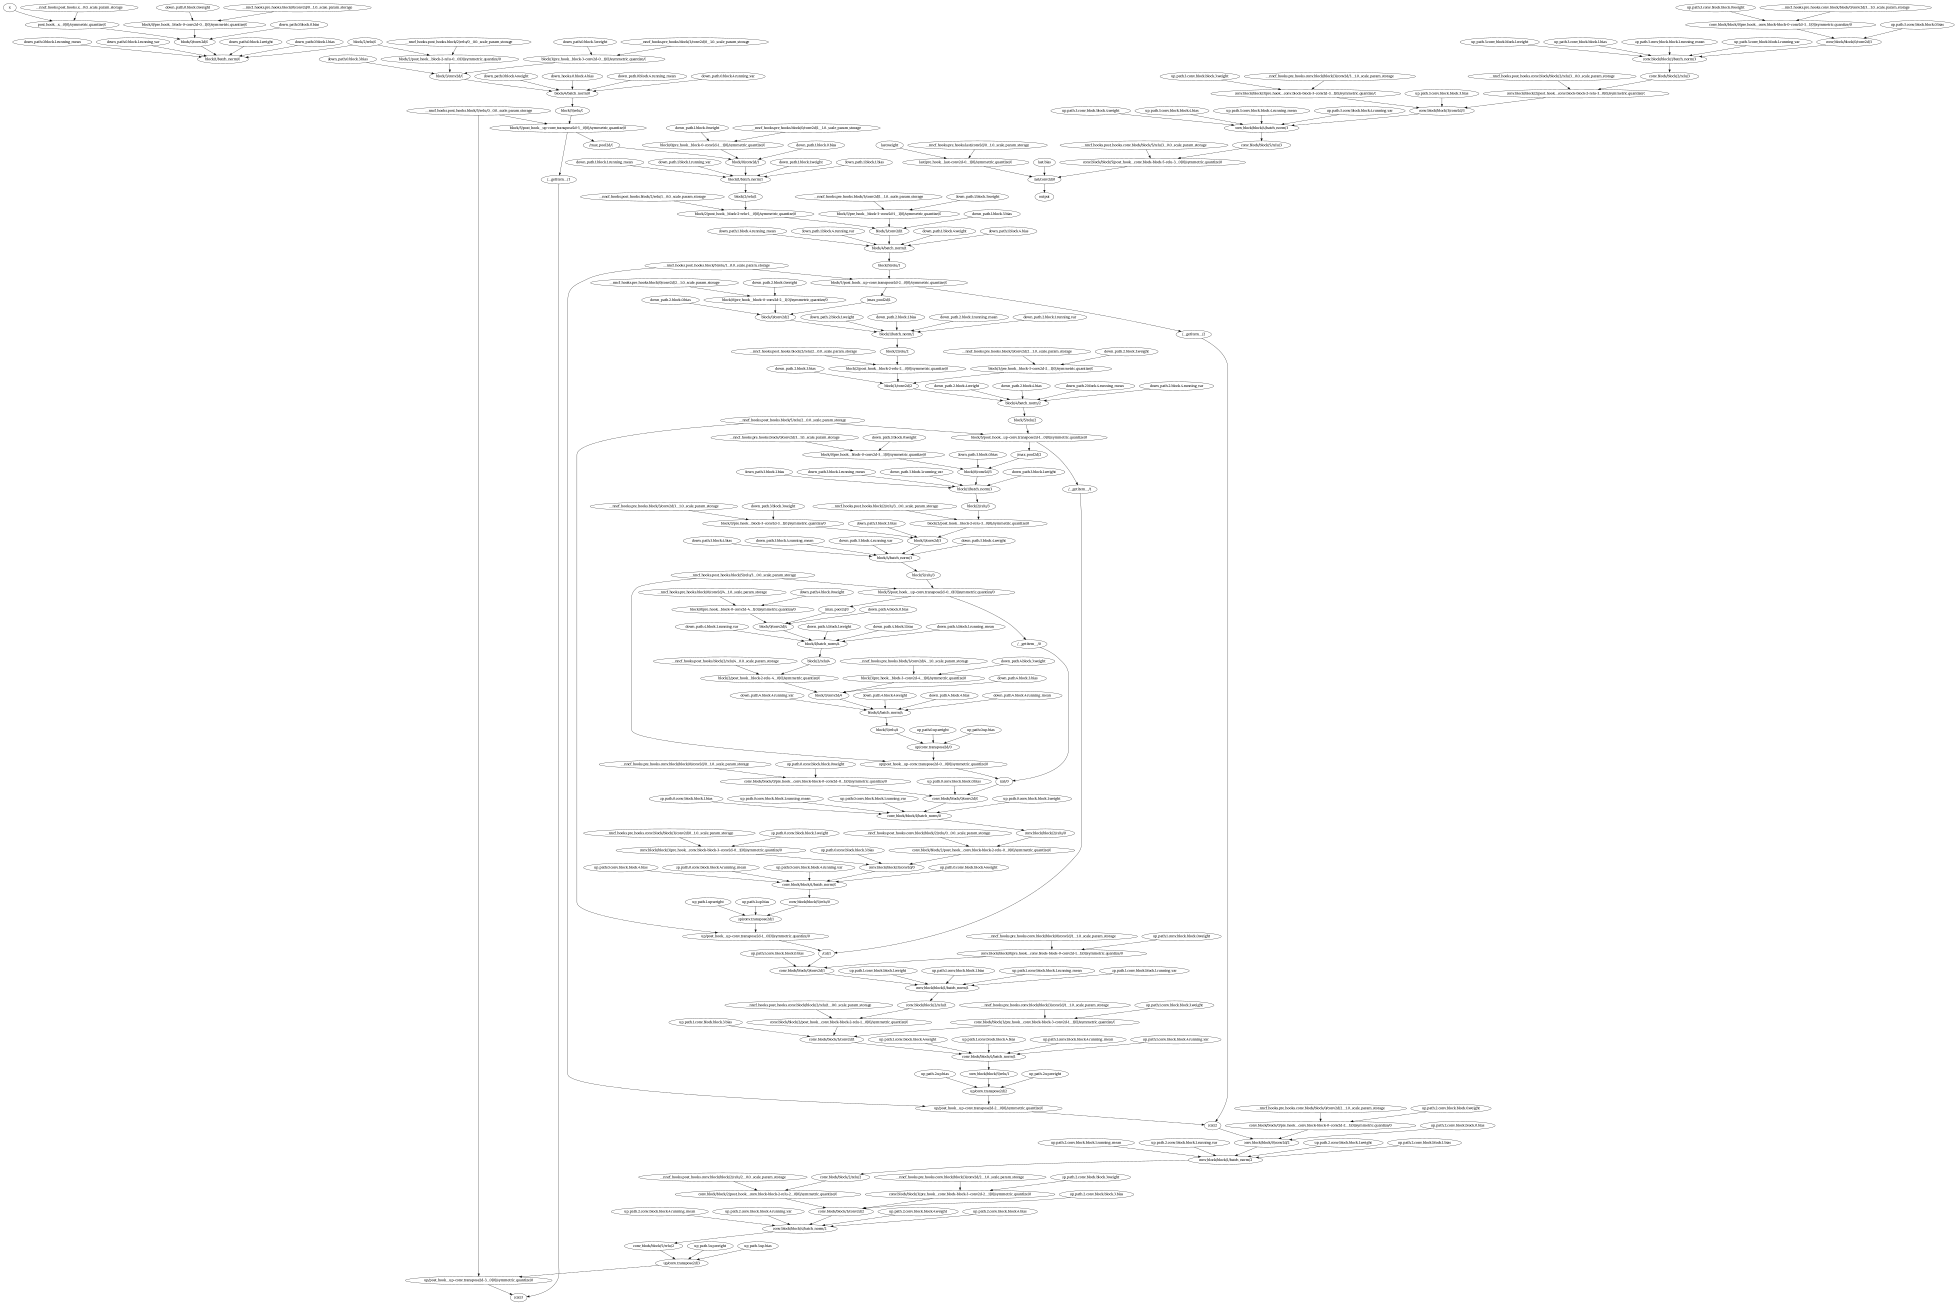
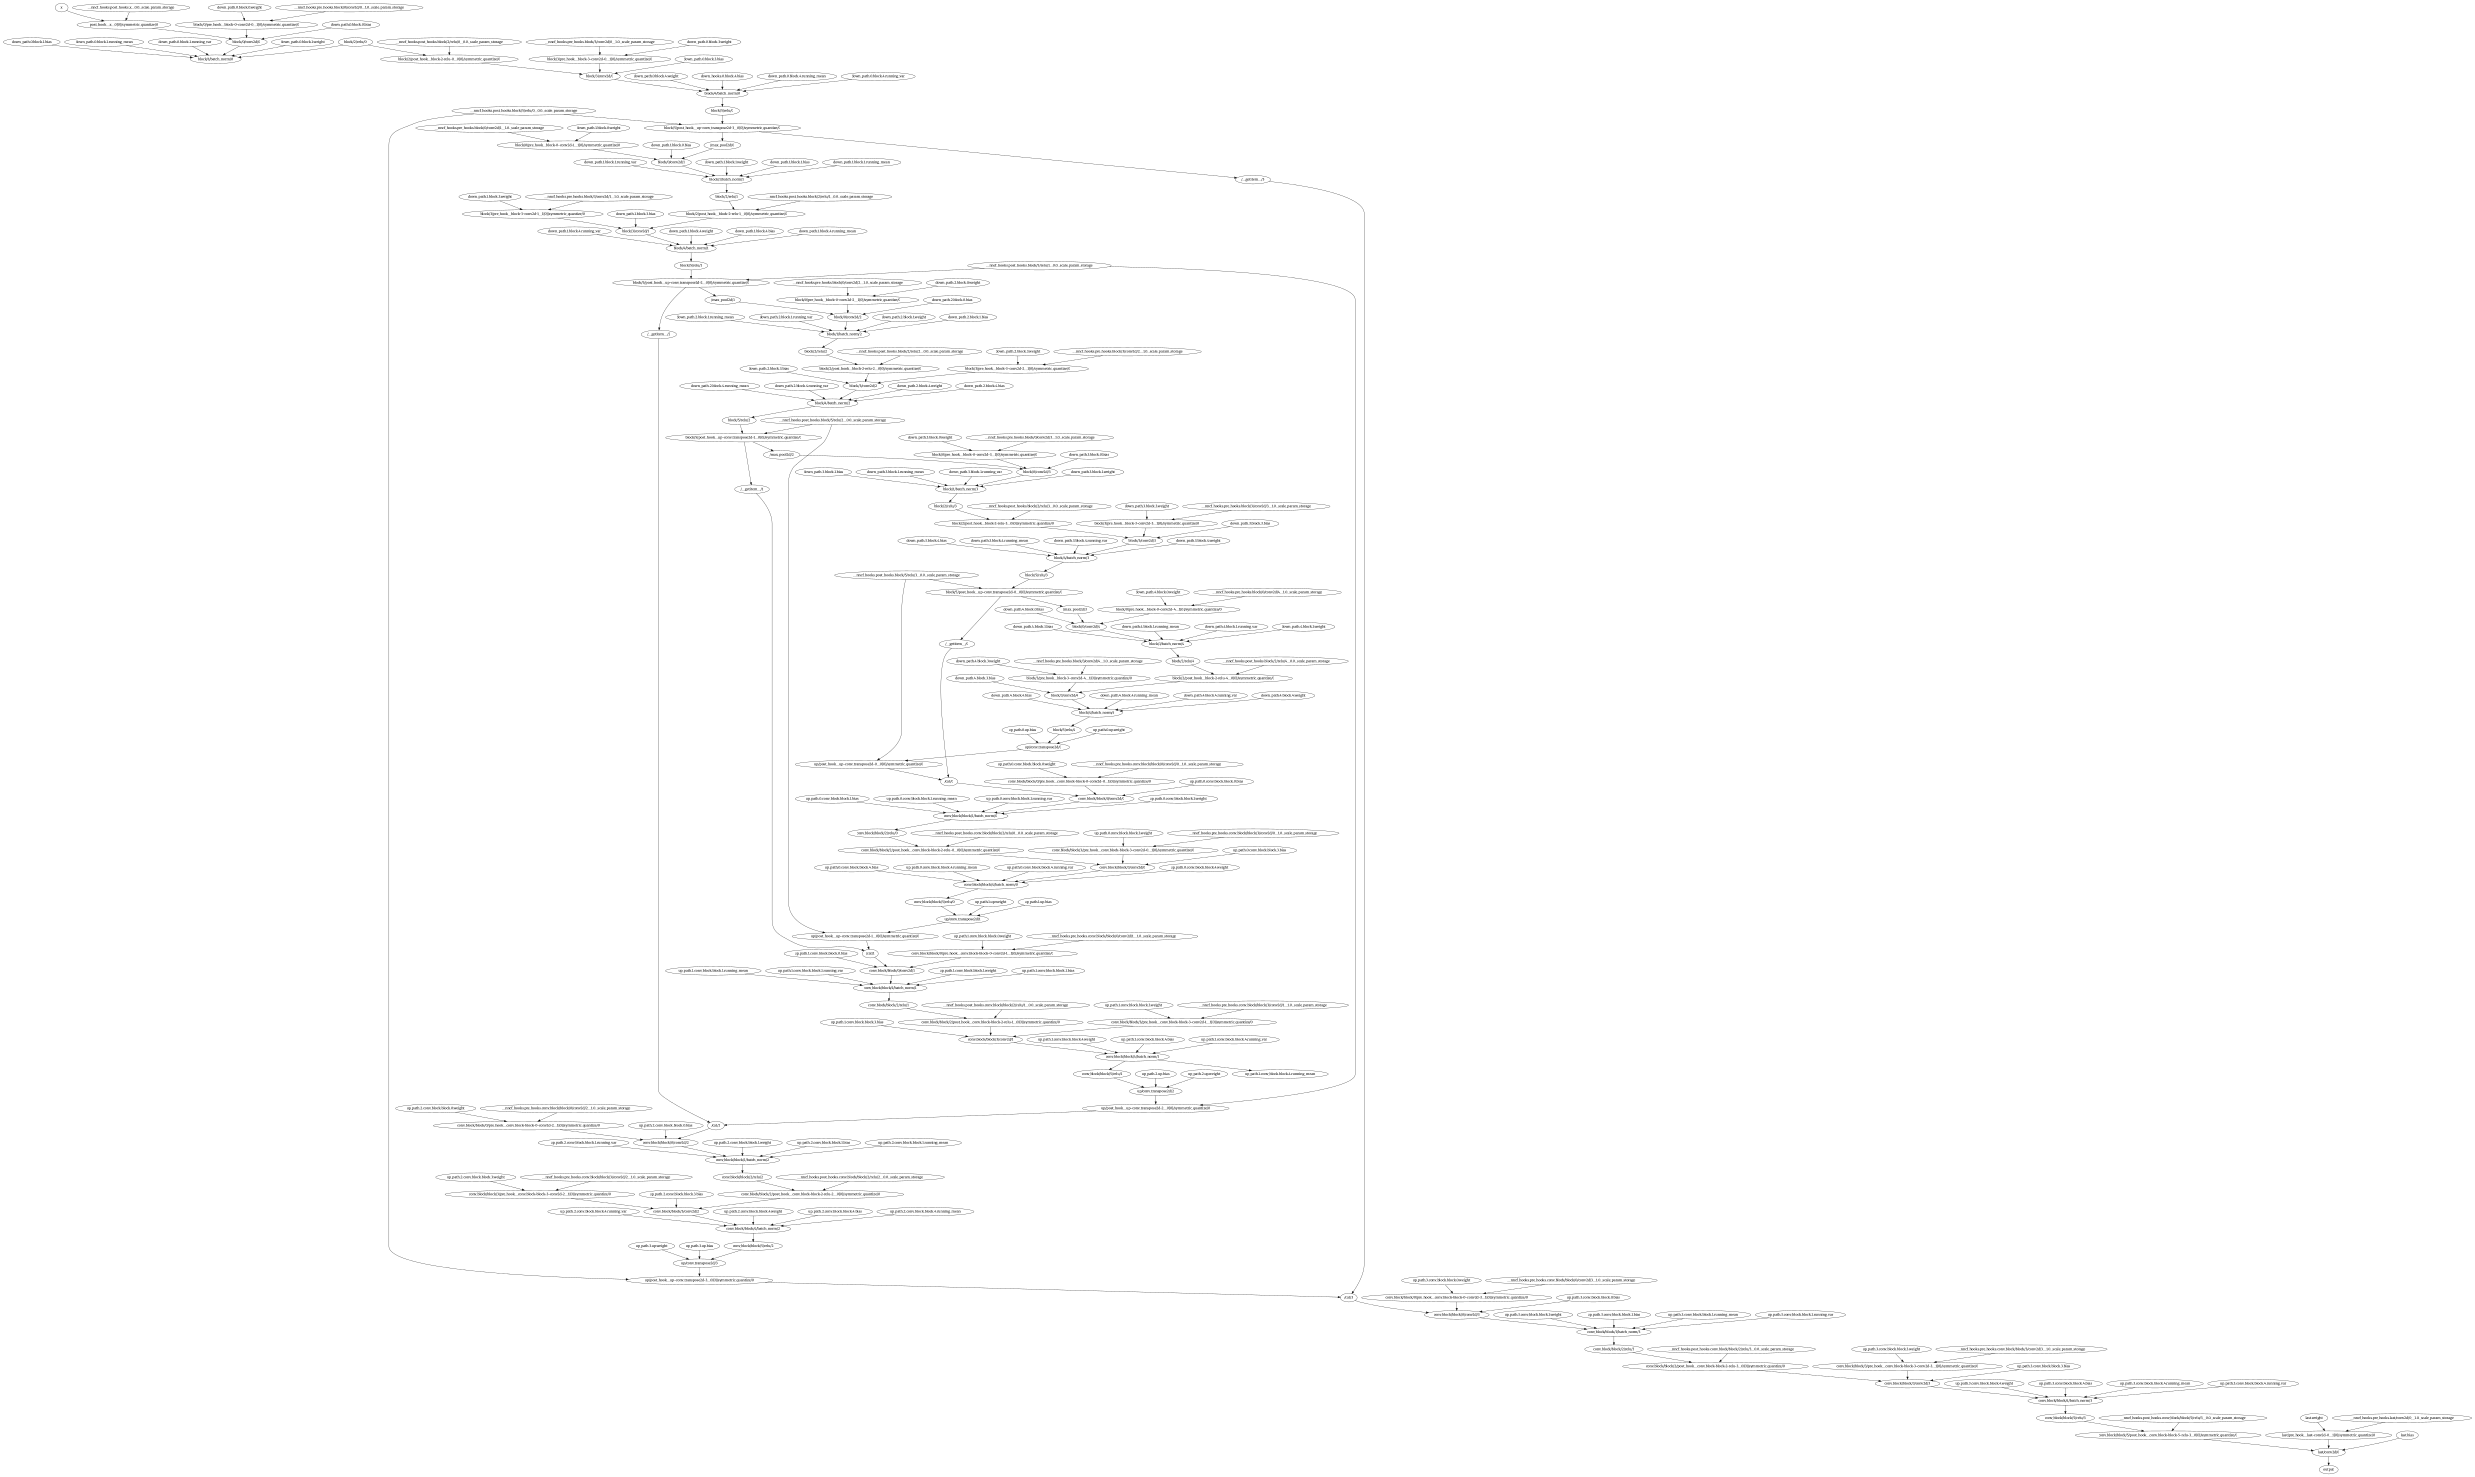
edge "up_path.1.conv_block.block.4.running_mean" -> "conv_block/block/4/batch_norm/1": reversed
edge "/cat/3" -> "conv_block/block/0/conv2d/3": added
